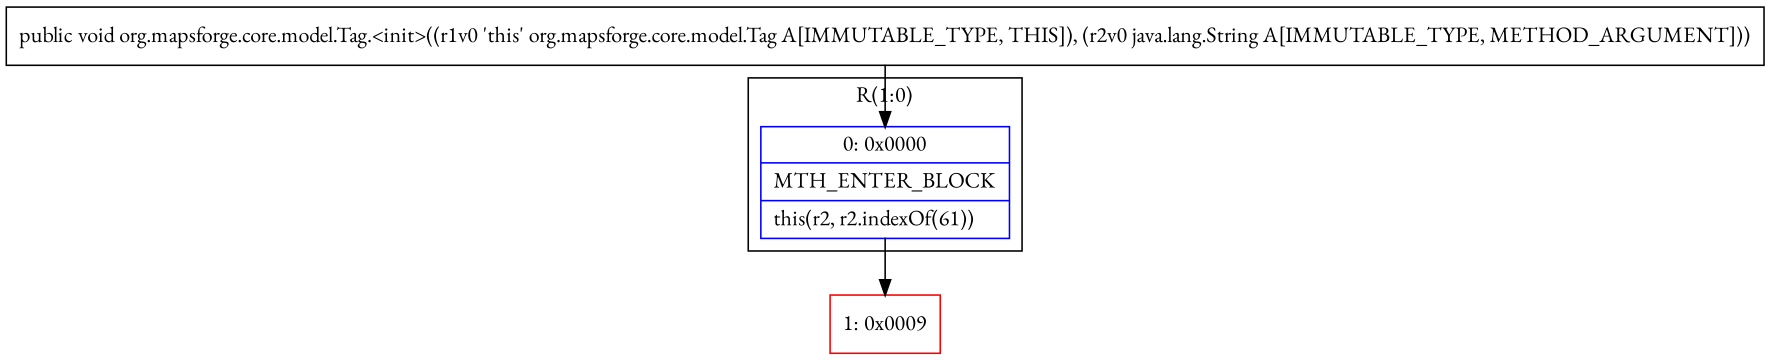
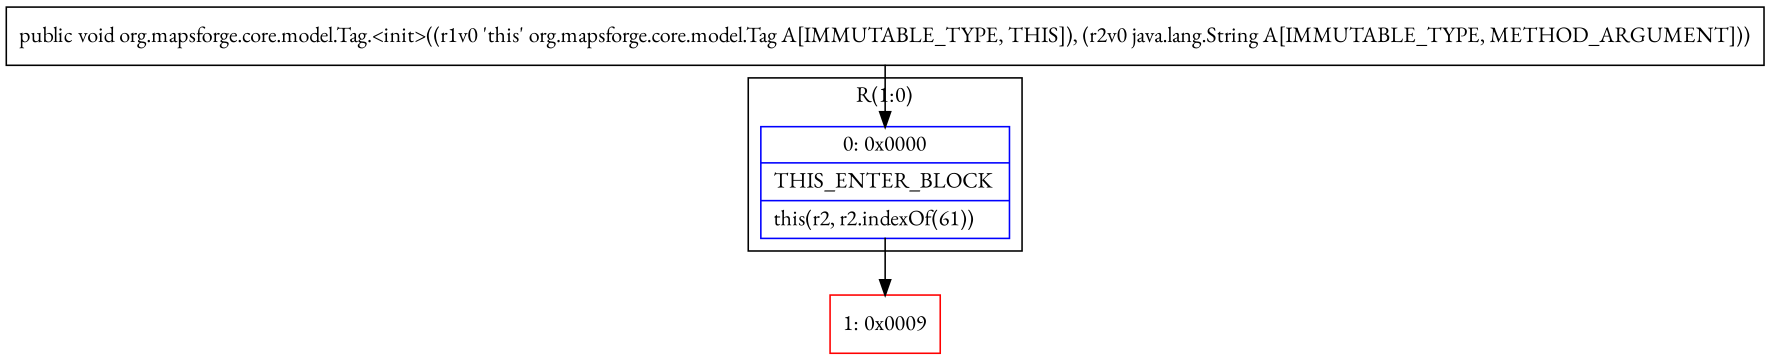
node "0: 0x0000": text "MTH_ENTER_BLOCK" -> "THIS_ENTER_BLOCK"
